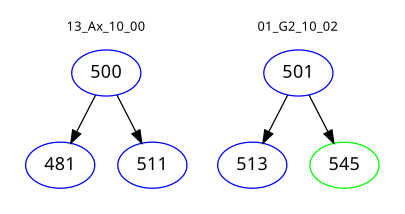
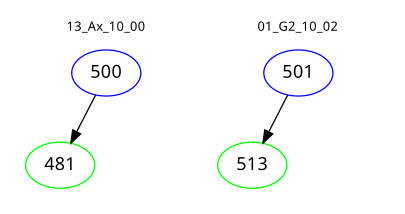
node "481": color blue -> green
node "511": removed
node "513": color blue -> green
node "545": removed
